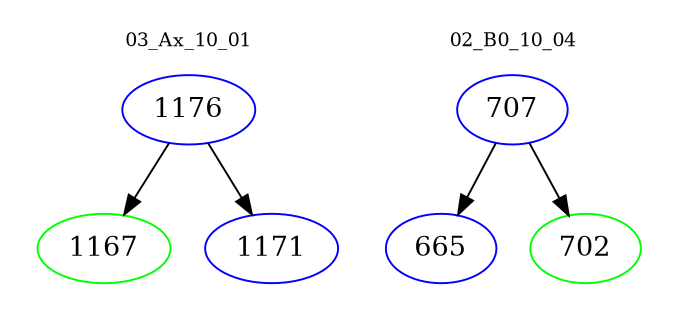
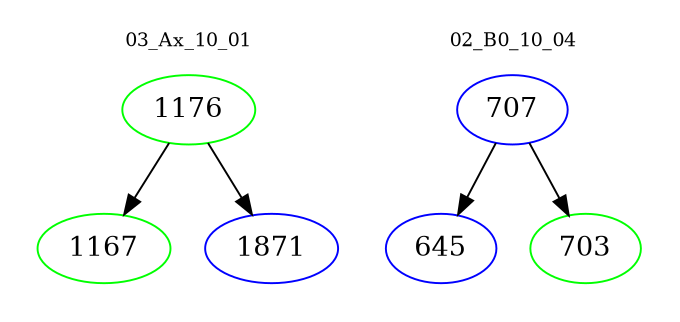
node "1176": color blue -> green
node "1171": label "1171" -> "1871"
node "665": label "665" -> "645"
node "702": label "702" -> "703"
